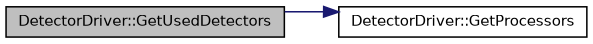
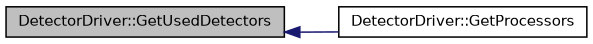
edge "DetectorDriver::GetUsedDetectors" -> "DetectorDriver::GetProcessors": reversed
